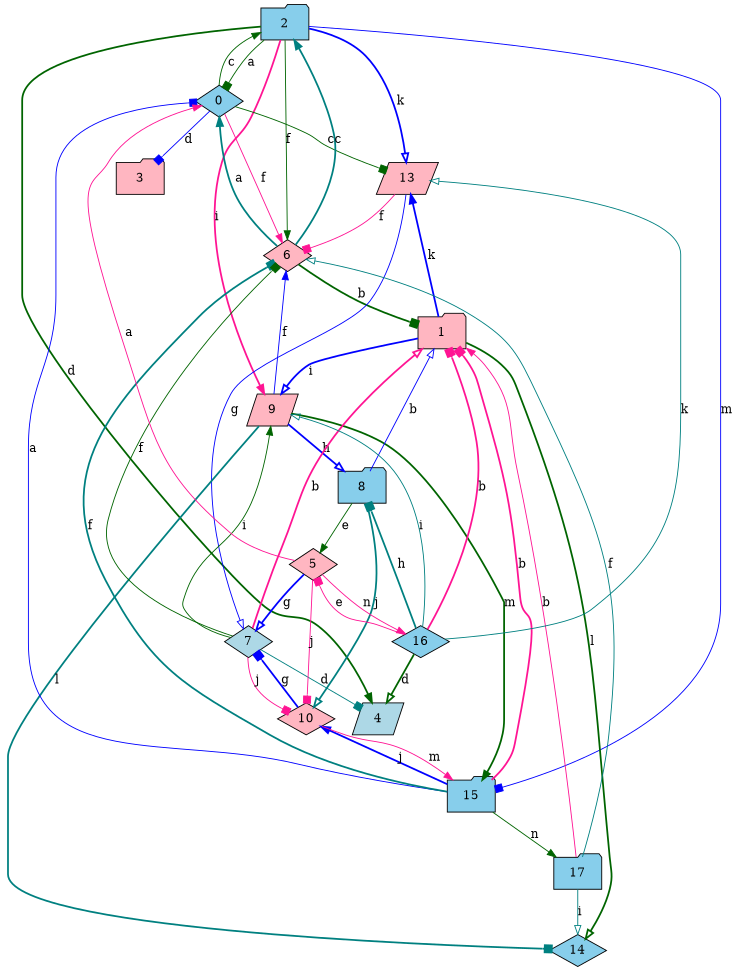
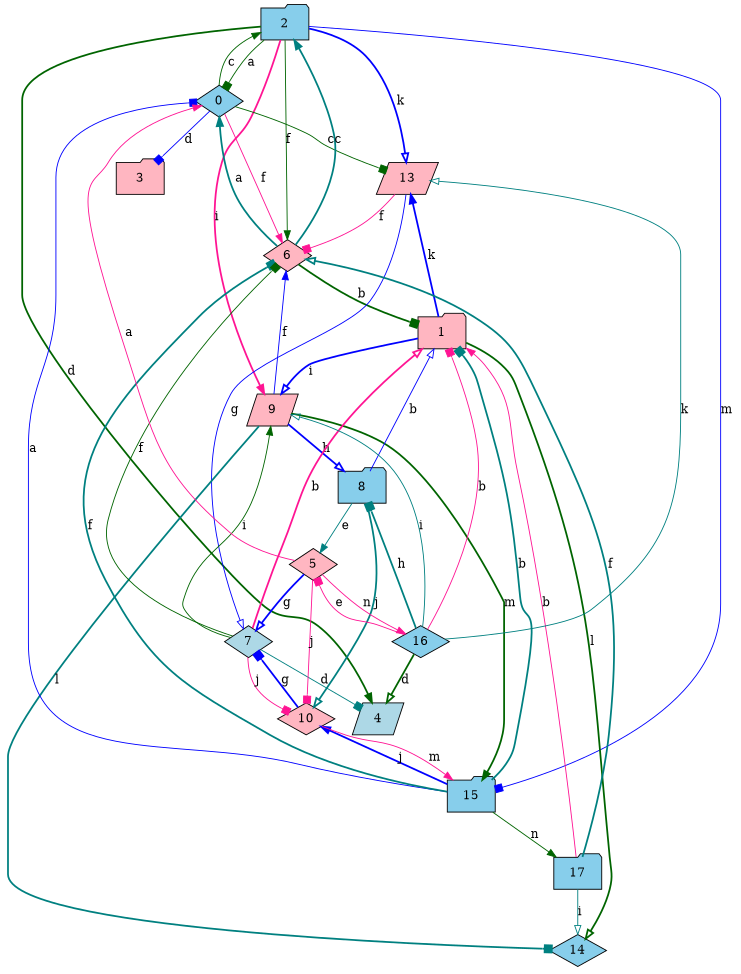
edge "17" -> "6": style solid -> bold
edge "16" -> "1": style bold -> solid
edge "8" -> "5": color darkgreen -> teal
edge "15" -> "1": color deeppink -> teal
